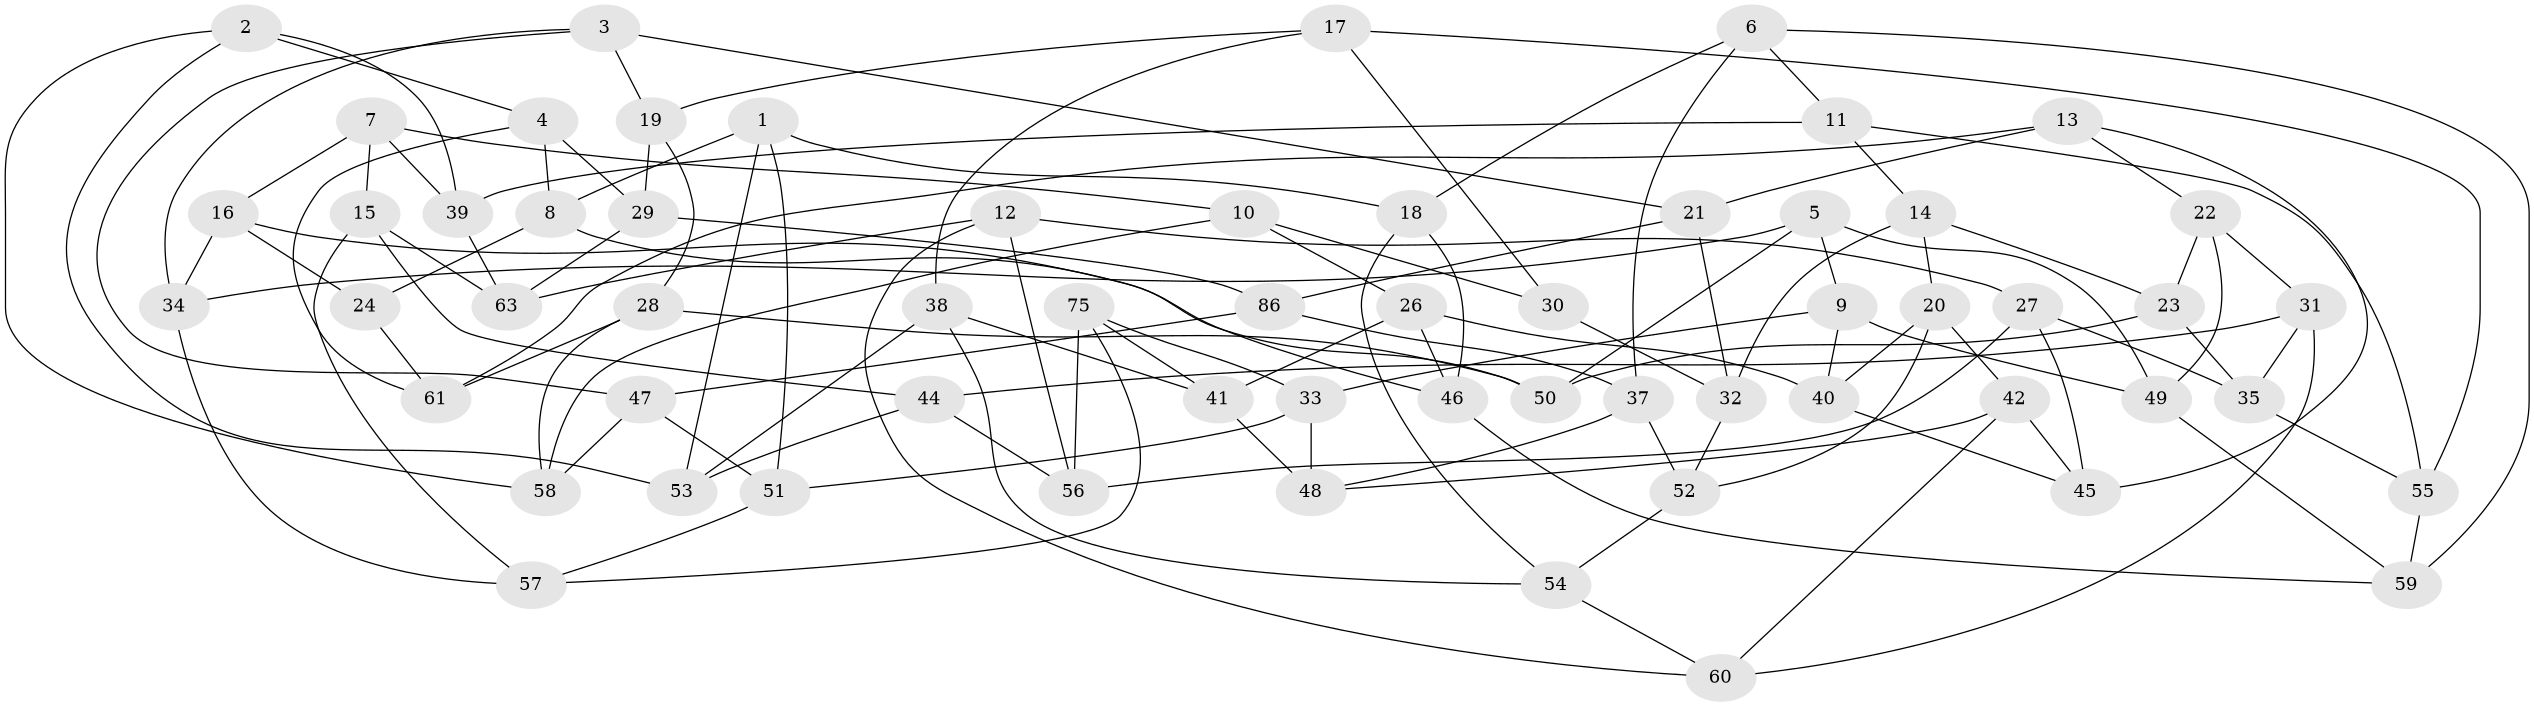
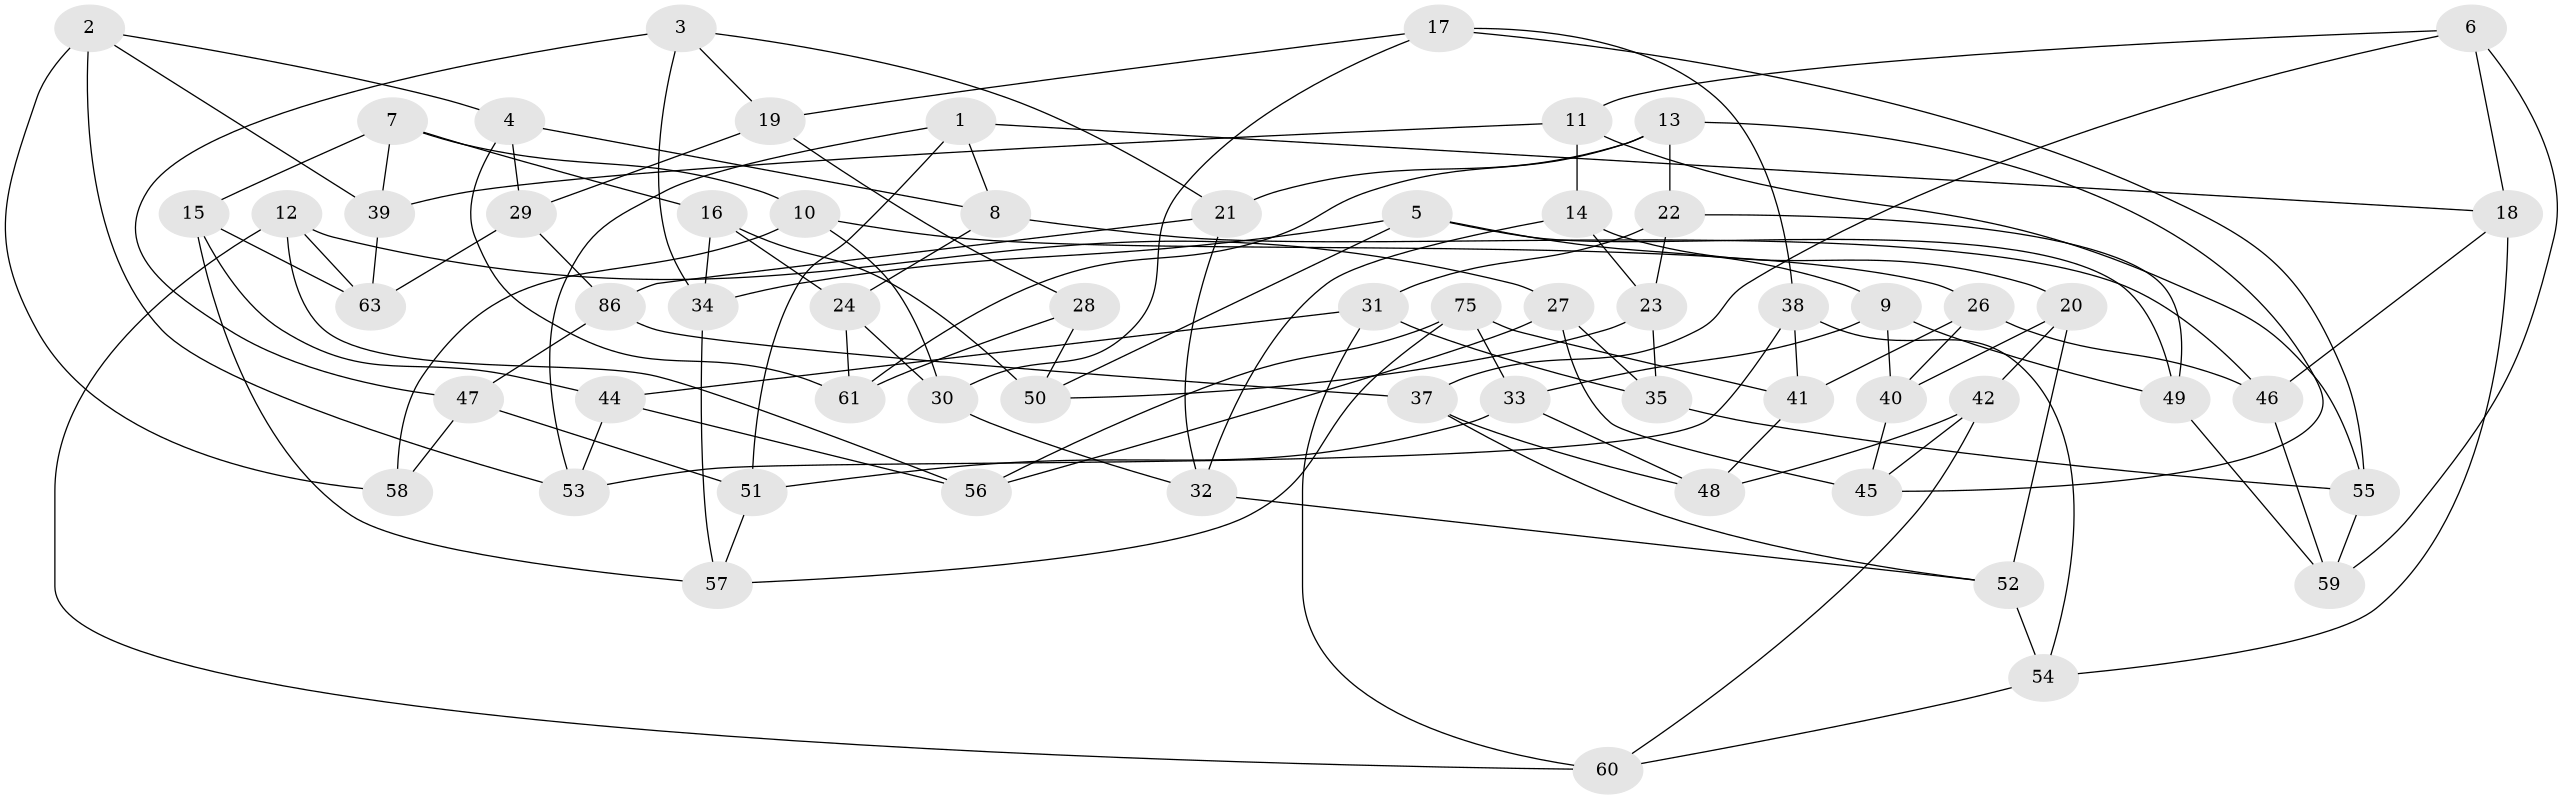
edge "24" -- "30": added
edge "28" -- "58": removed
